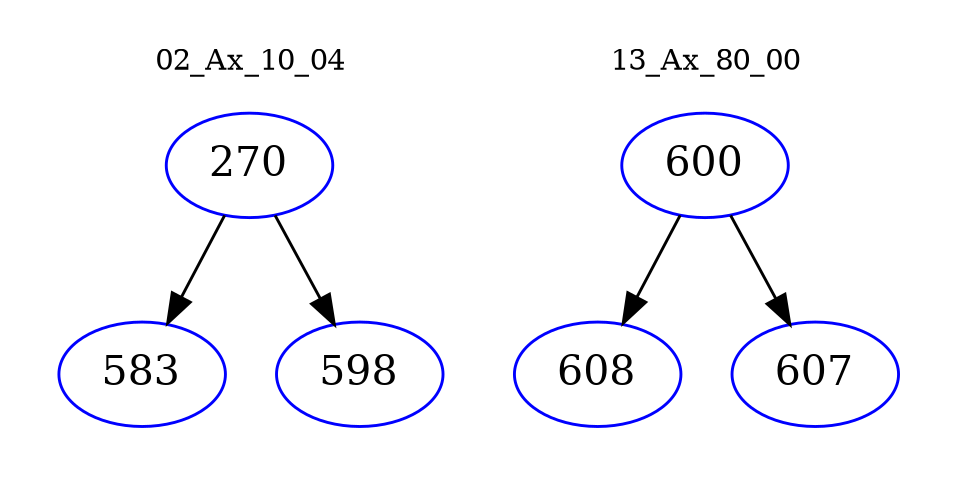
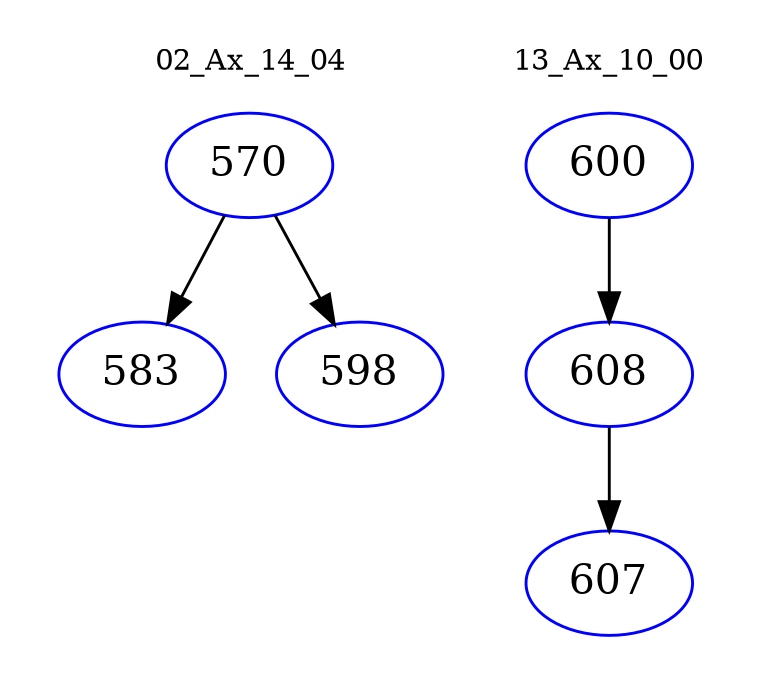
cluster "02_Ax_10_04": label "02_Ax_10_04" -> "02_Ax_14_04"
cluster "13_Ax_80_00": label "13_Ax_80_00" -> "13_Ax_10_00"
node "270": label "270" -> "570"
edge "600" -> "607": now "608" -> "607"
